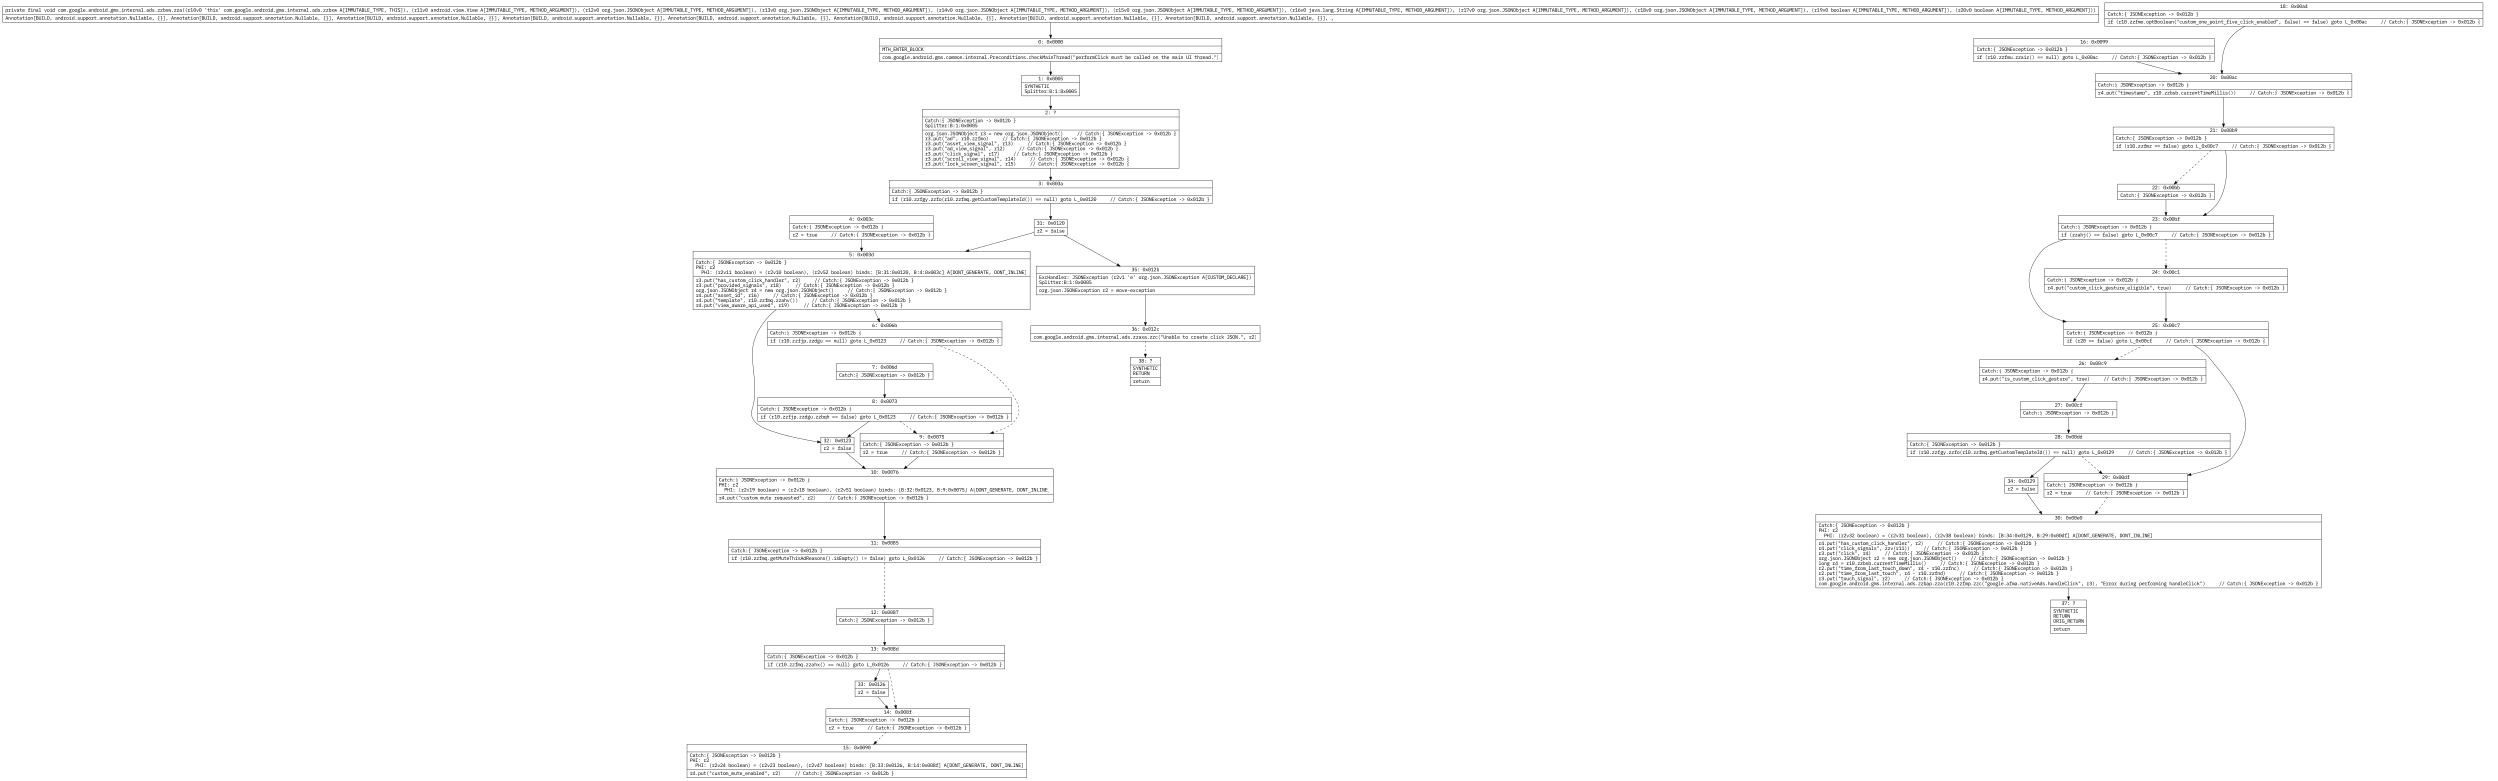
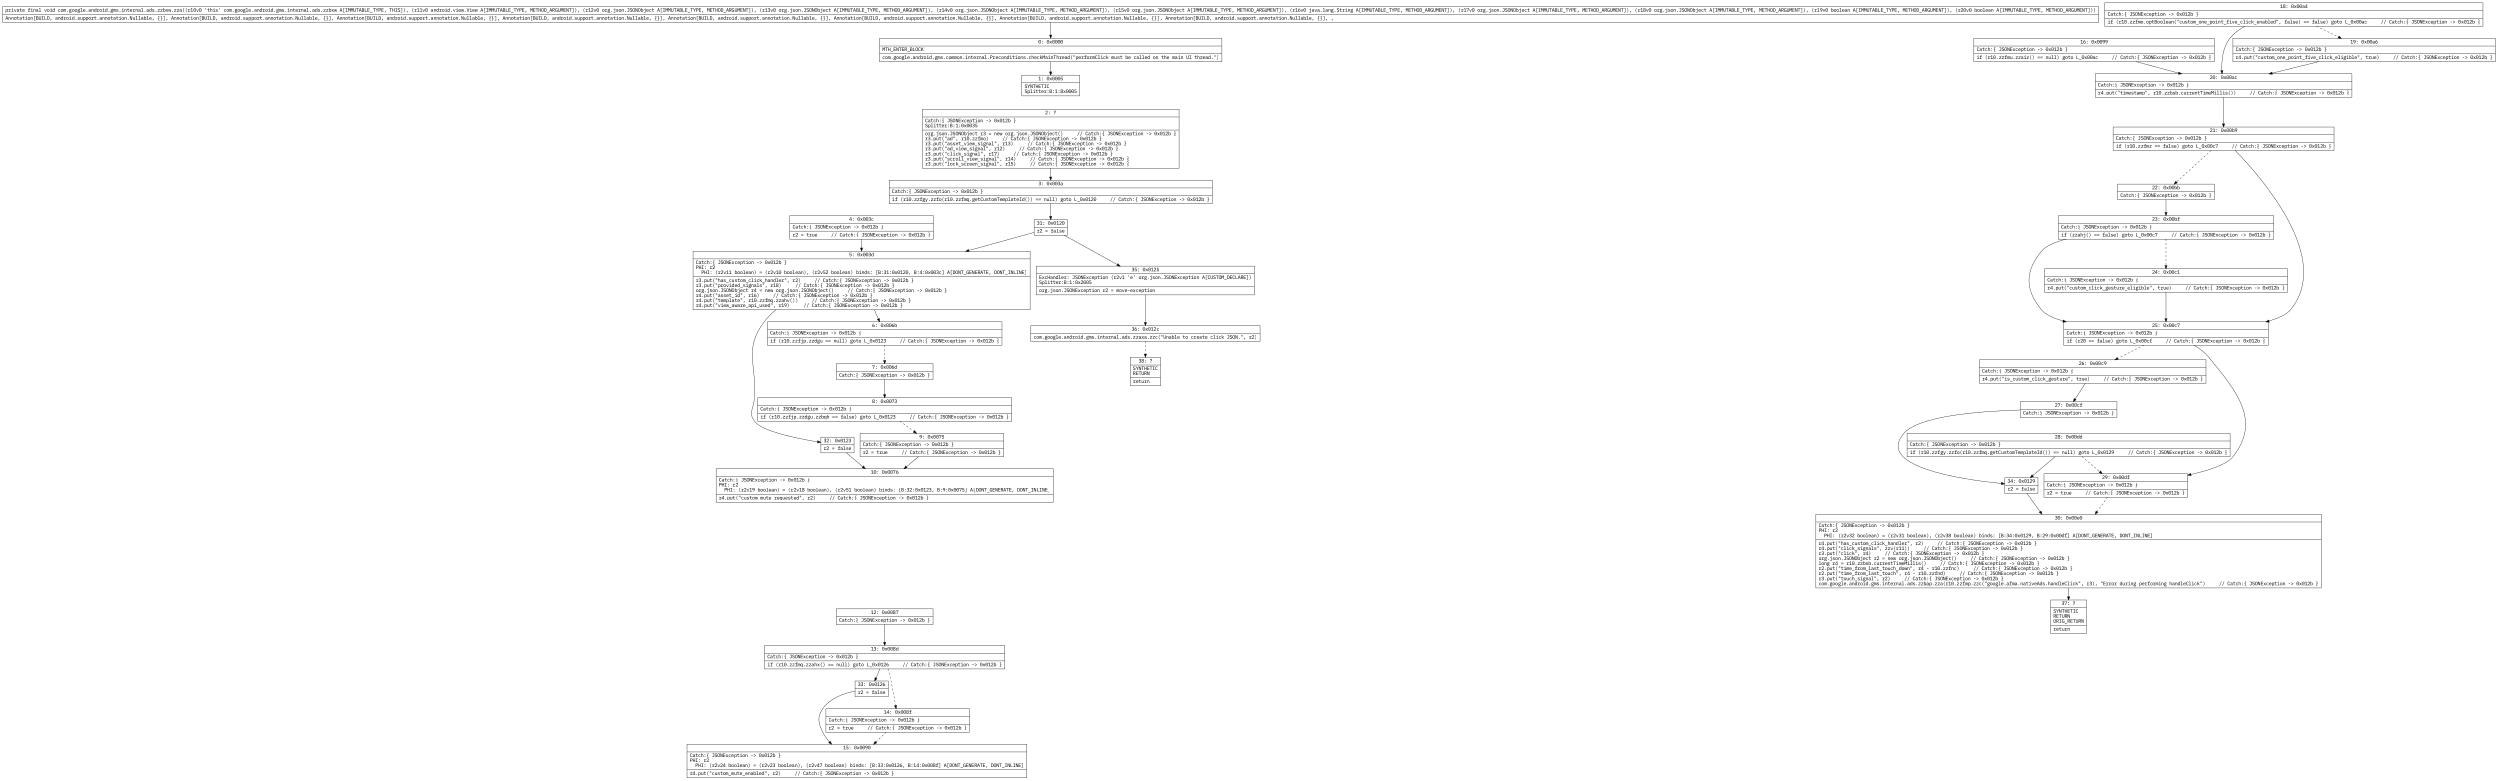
node "19: 0x00a6": added
edge "1: 0x0005" -> "2: ?": removed
node "2: ?": text "Splitter:B:1:0x0005" -> "Splitter:B:1:0x0035"
edge "21: 0x00b9" -> "23: 0x00bf": now "21: 0x00b9" -> "25: 0x00c7"
node "35: 0x012b": text "Splitter:B:1:0x0005" -> "Splitter:B:1:0x2005"
edge "6: 0x006b" -> "9: 0x0075": now "6: 0x006b" -> "7: 0x006d"
edge "27: 0x00cf" -> "28: 0x00dd": now "27: 0x00cf" -> "34: 0x0129"
edge "8: 0x0073" -> "32: 0x0123": removed
node "11: 0x0085": removed
edge "33: 0x0126" -> "14: 0x008f": now "33: 0x0126" -> "15: 0x0090"
